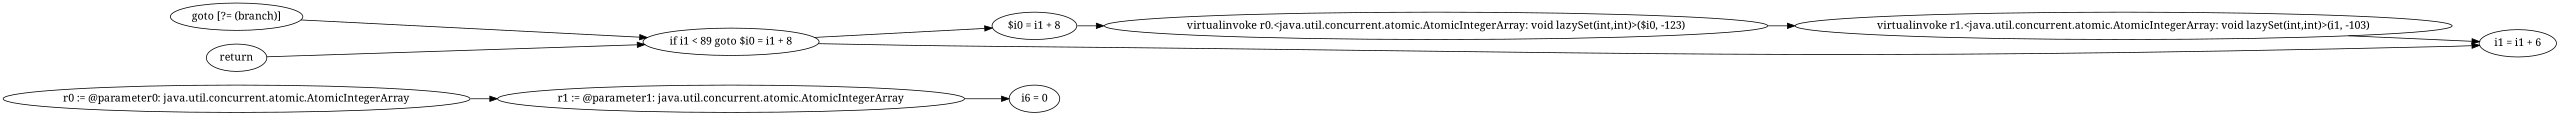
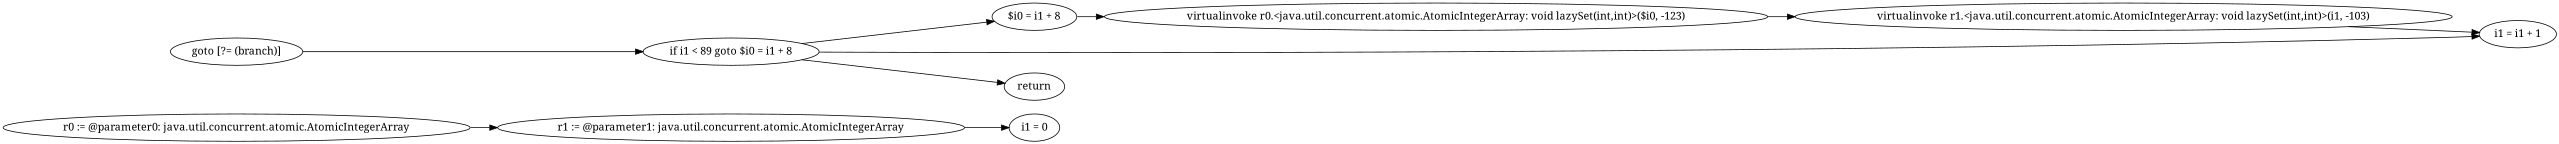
node "i1 = i1 + 6": label "i1 = i1 + 6" -> "i1 = i1 + 1"
edge "return" -> "if i1 < 89 goto $i0 = i1 + 8": reversed
node "i6 = 0": label "i6 = 0" -> "i1 = 0"
